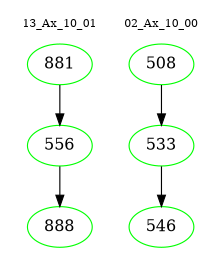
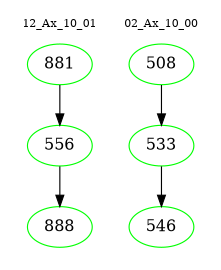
cluster "13_Ax_10_01": label "13_Ax_10_01" -> "12_Ax_10_01"
